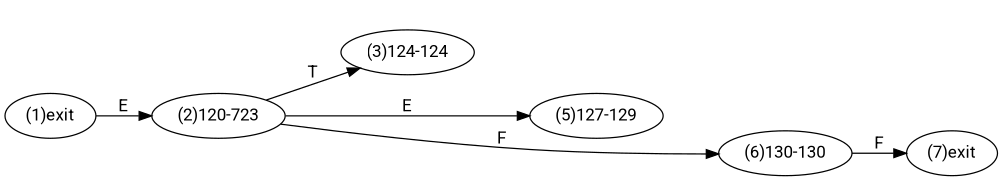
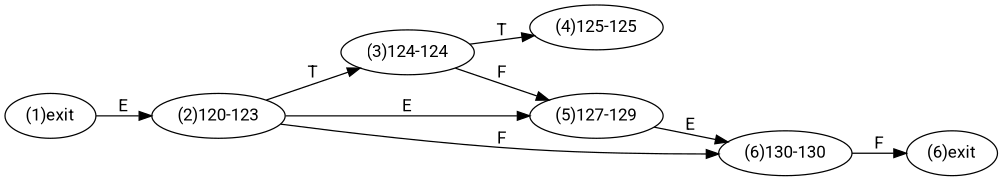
node "(4)125-125": added
edge "(3)124-124" -> "(5)127-129": added, label "F"
node "(2)120-723": label "(2)120-723" -> "(2)120-123"
edge "(5)127-129" -> "(6)130-130": added, label "E"
node "(7)exit": label "(7)exit" -> "(6)exit"
